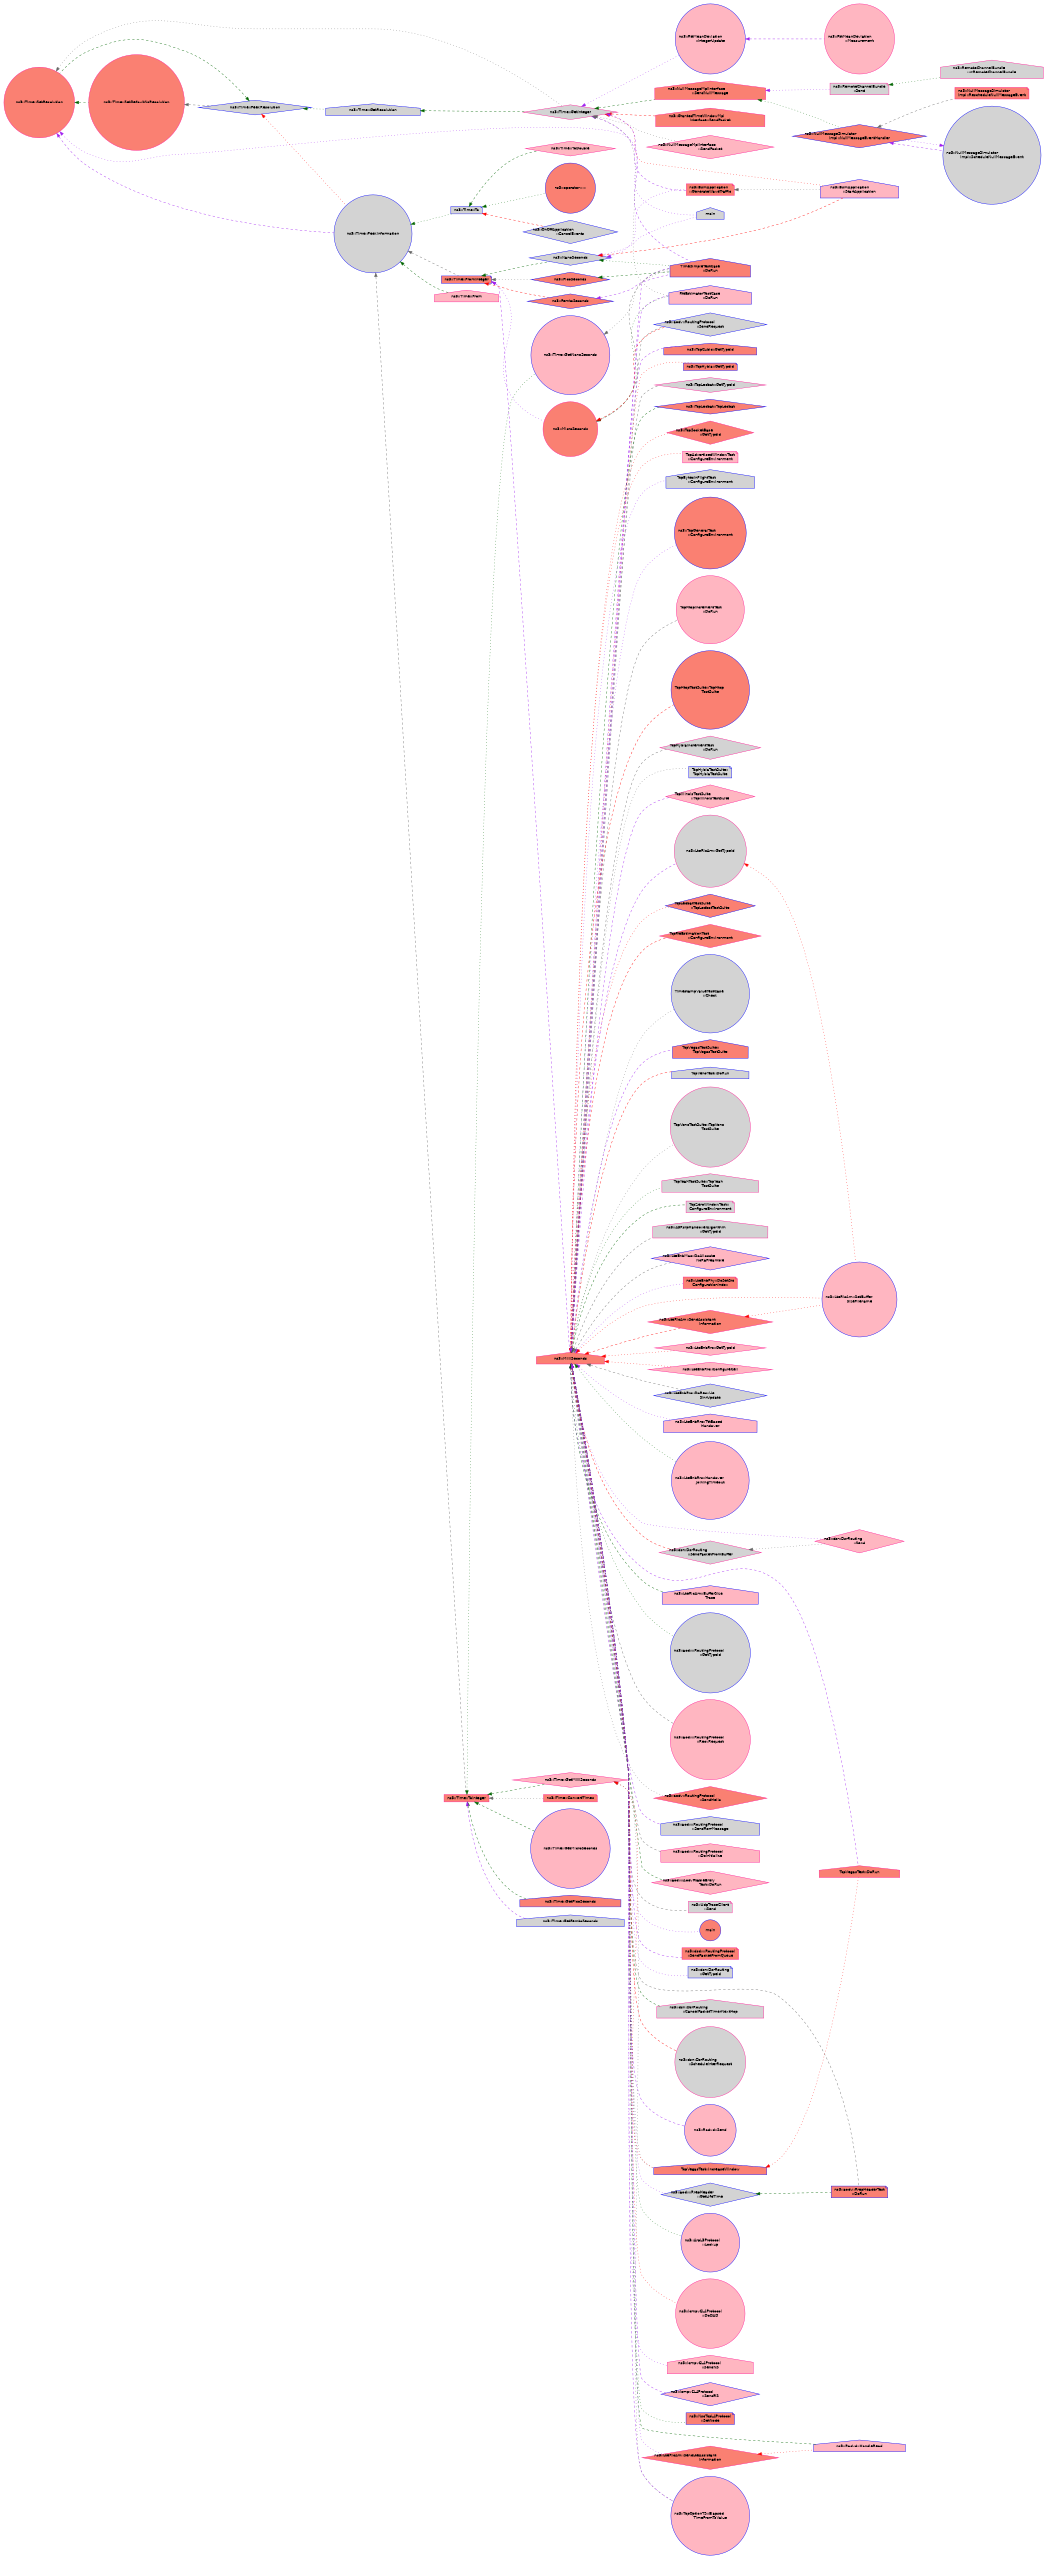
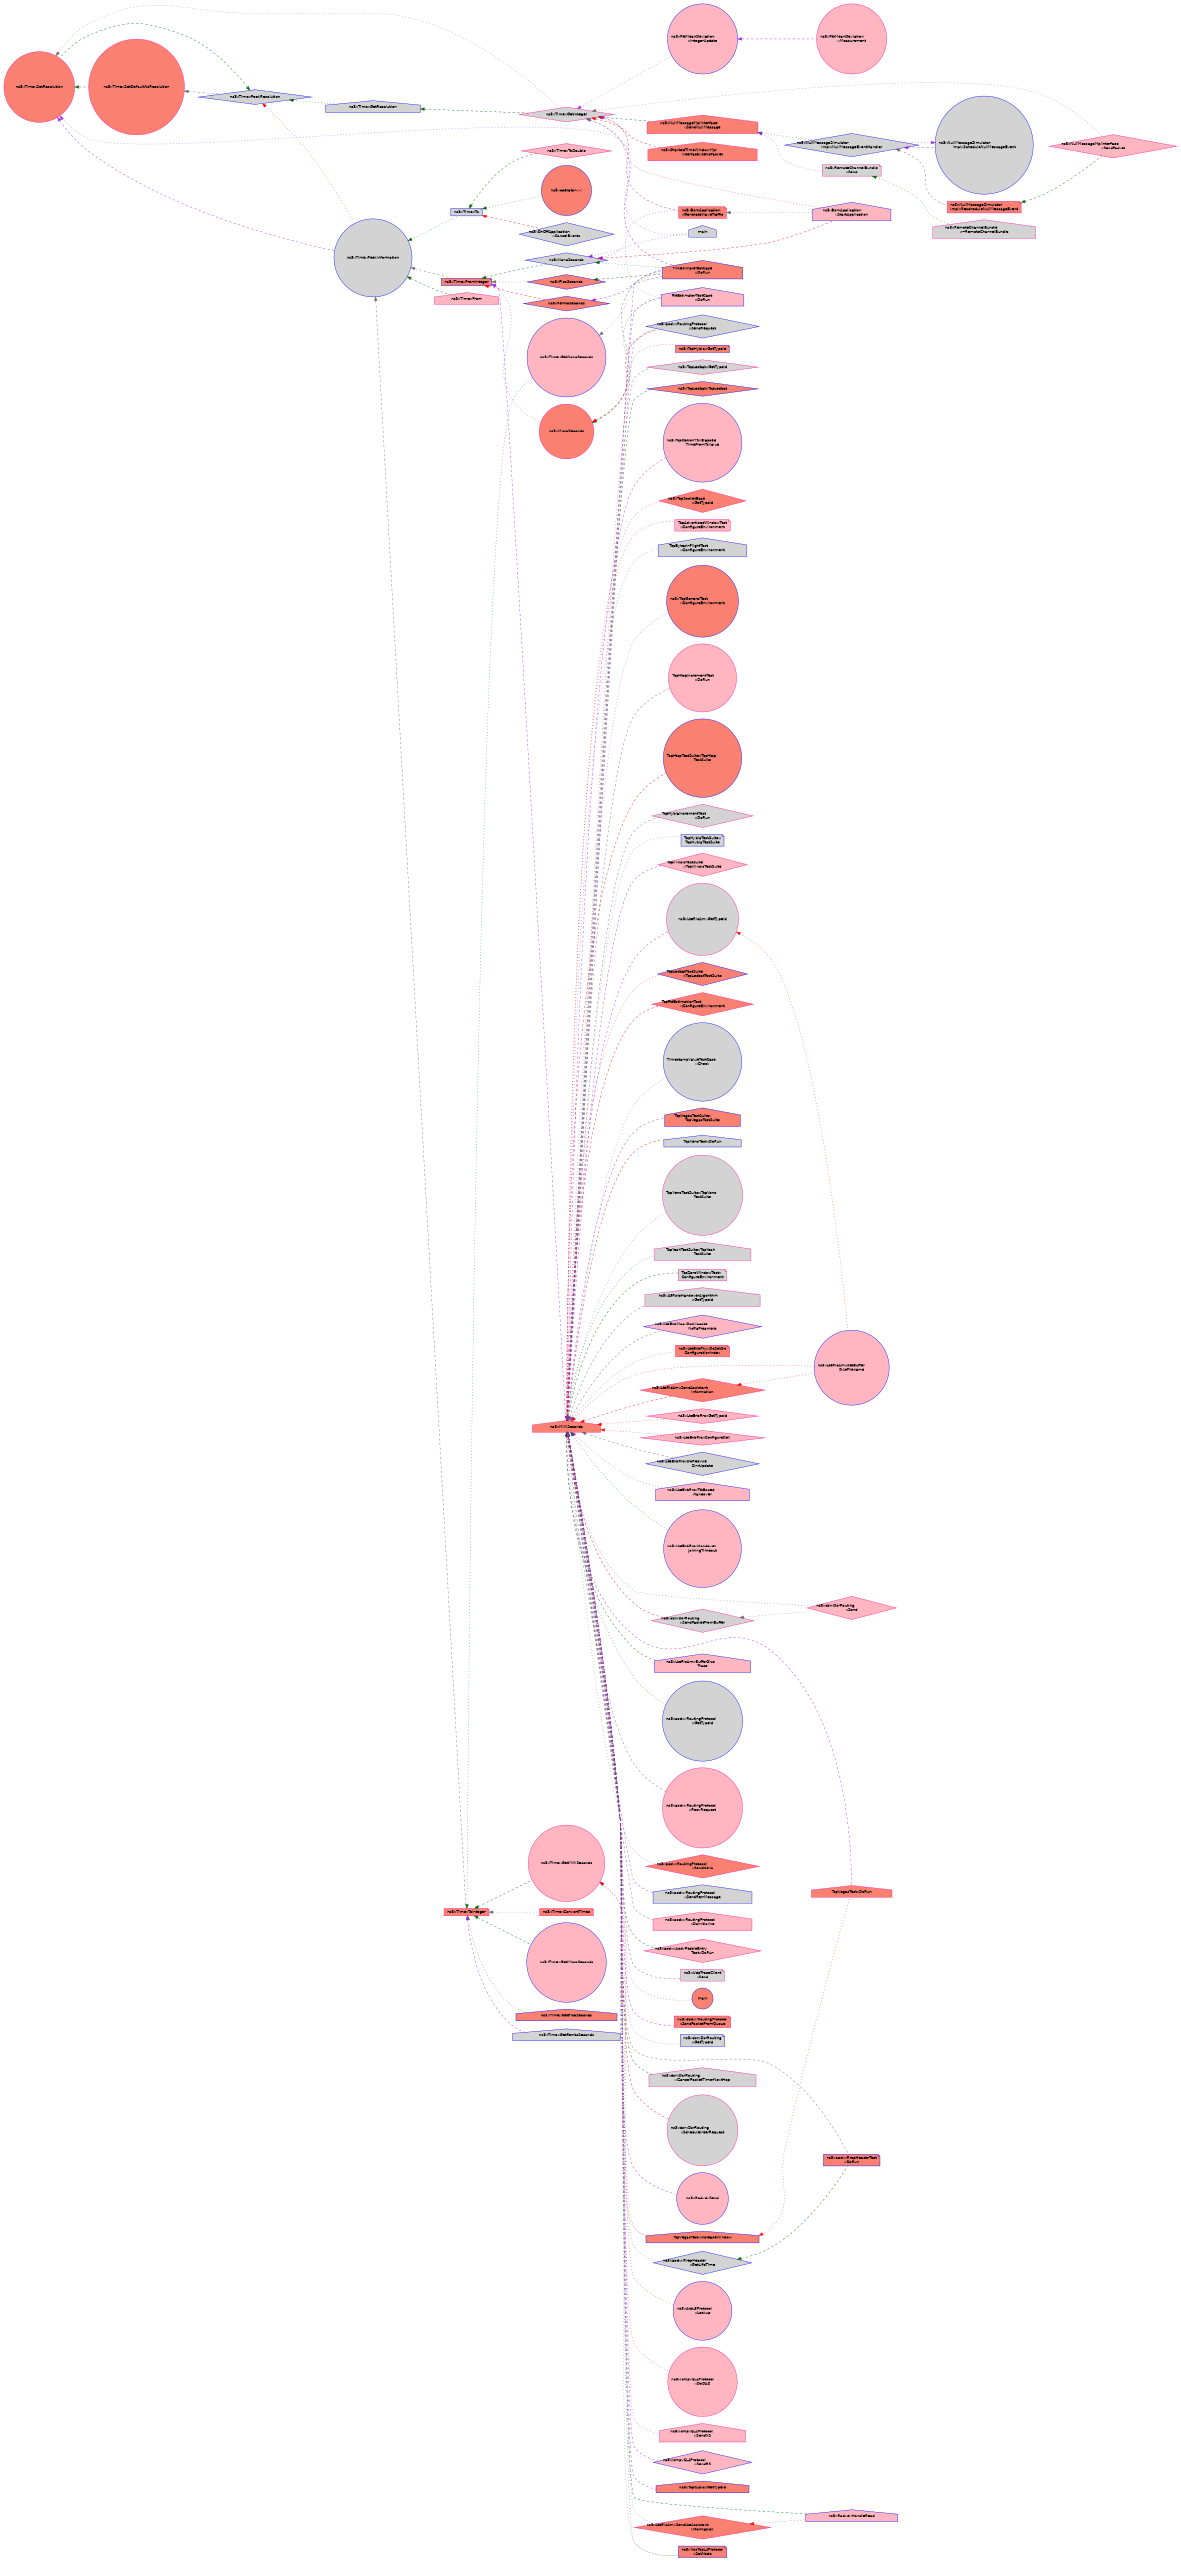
node "ns3::NullMessageSimulator Impl::NullMessageEventHandler": fillcolor salmon -> lightgrey
edge "ns3::NullMessageMpiInterface ::SendPacket" -> "ns3::NullMessageSimulator Impl::RescheduleNullMessageEvent": added
node "ns3::Time::GetMilliSeconds": shape diamond -> circle
edge "ns3::Time::GetPicoSeconds" -> "ns3::Time::ToInteger": style dashed -> dotted
edge "ns3::TcpOptionTS::Elapsed TimeFromTsValue" -> "ns3::Time::GetMilliSeconds": now "ns3::NscTcpL4Protocol ::SetNode" -> "ns3::Time::GetMilliSeconds"
